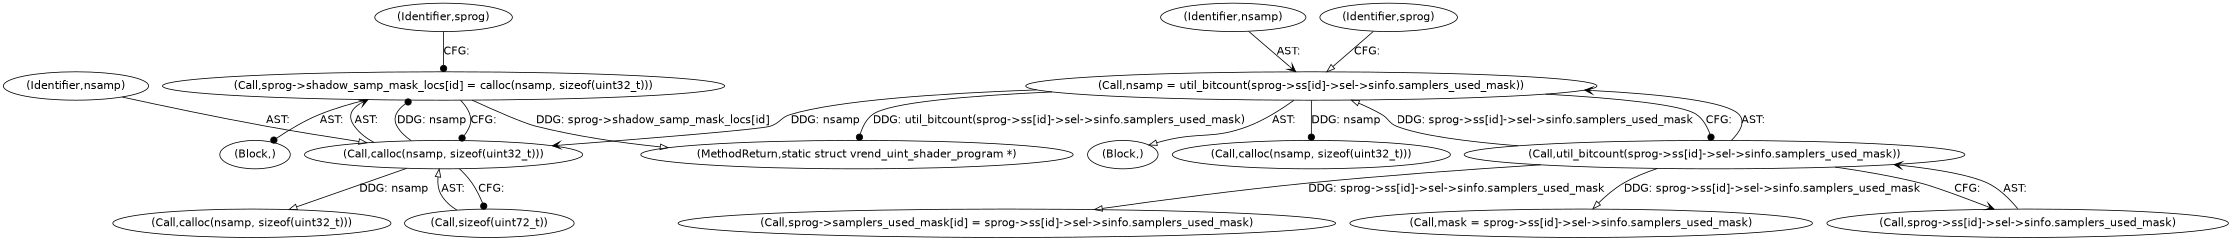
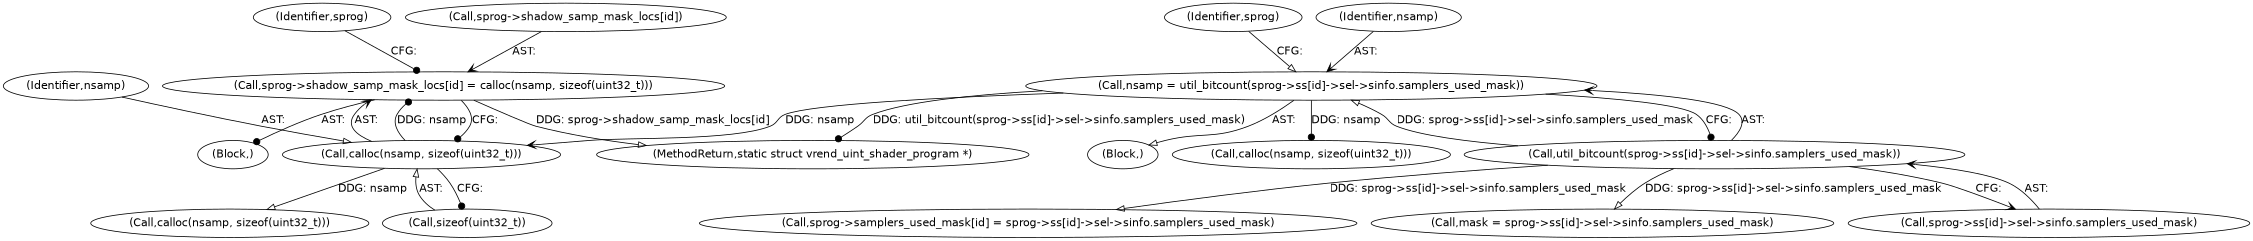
node "(Call,sprog->shadow_samp_mask_locs[id])": added
node "(Call,sizeof(uint72_t))": label "(Call,sizeof(uint72_t))" -> "(Call,sizeof(uint32_t))"
